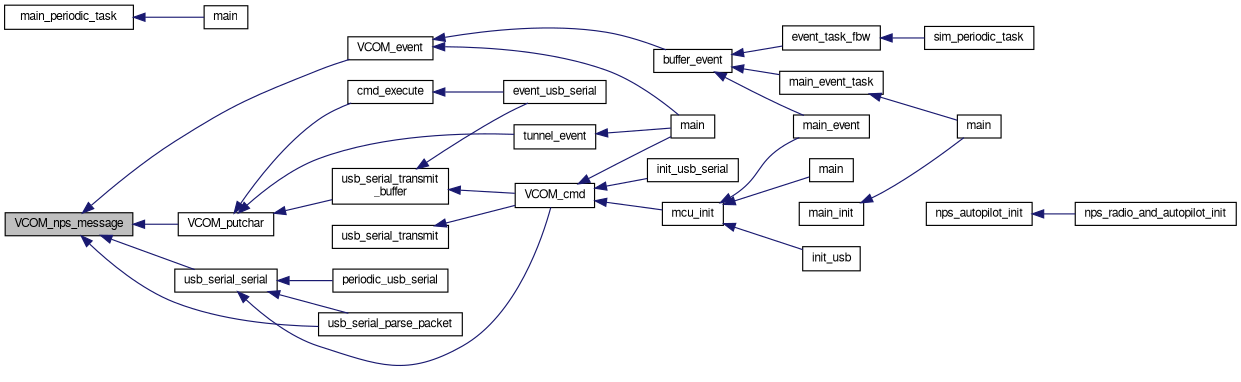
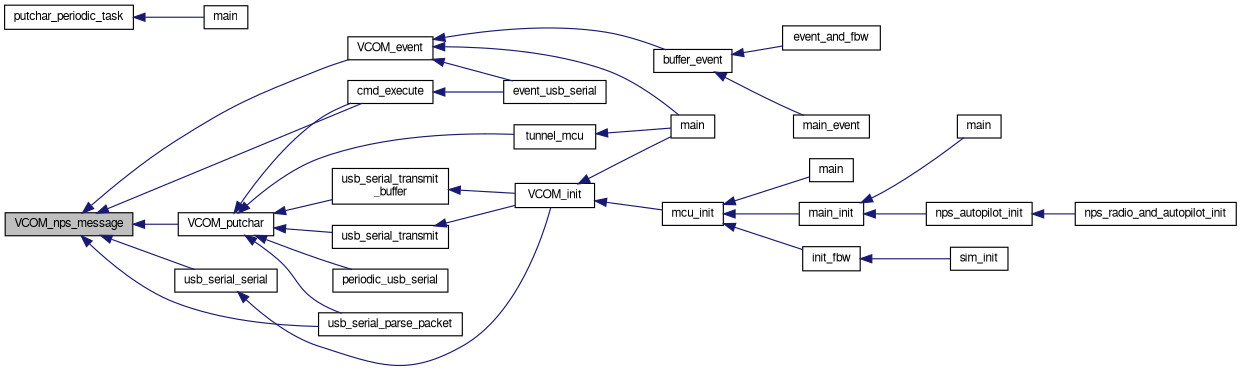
node "main_periodic_task": label "main_periodic_task" -> "putchar_periodic_task"
node "event_task_fbw": label "event_task_fbw" -> "event_and_fbw"
node "sim_periodic_task": removed
node "main_event_task": removed
edge "event_usb_serial" -> "usb_serial_transmit _buffer": now "event_usb_serial" -> "VCOM_event"
node "tunnel_event": label "tunnel_event" -> "tunnel_mcu"
edge "cmd_execute" -> "VCOM_nps_message": added
edge "main_event" -> "mcu_init": now "main_init" -> "mcu_init"
node "init_usb_serial": removed
node "VCOM_cmd": label "VCOM_cmd" -> "VCOM_init"
edge "nps_autopilot_init" -> "main_init": added
edge "usb_serial_transmit" -> "VCOM_putchar": added
node "init_usb": label "init_usb" -> "init_fbw"
node "sim_init": added
edge "periodic_usb_serial" -> "usb_serial_serial": now "periodic_usb_serial" -> "VCOM_putchar"
edge "usb_serial_parse_packet" -> "usb_serial_serial": now "usb_serial_parse_packet" -> "VCOM_putchar"
